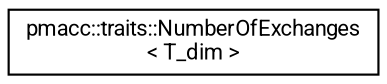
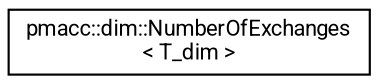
node "pmacc::traits::NumberOfExchanges < T_dim >": label "pmacc::traits::NumberOfExchanges < T_dim >" -> "pmacc::dim::NumberOfExchanges < T_dim >"
